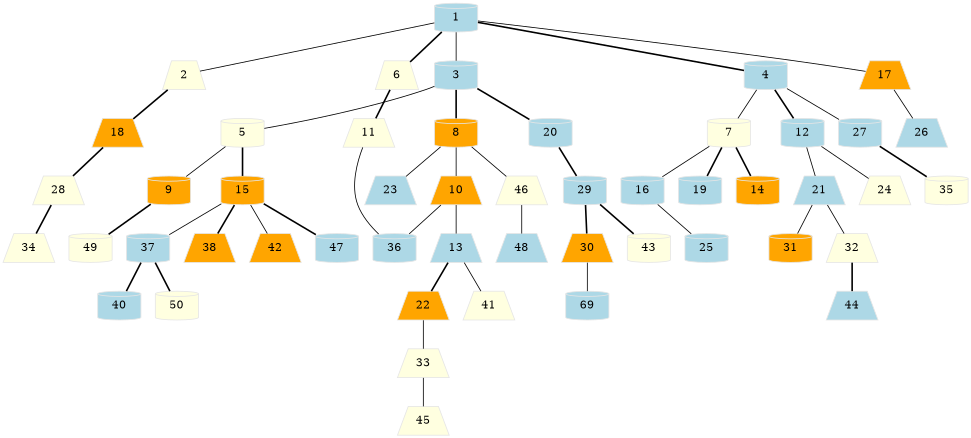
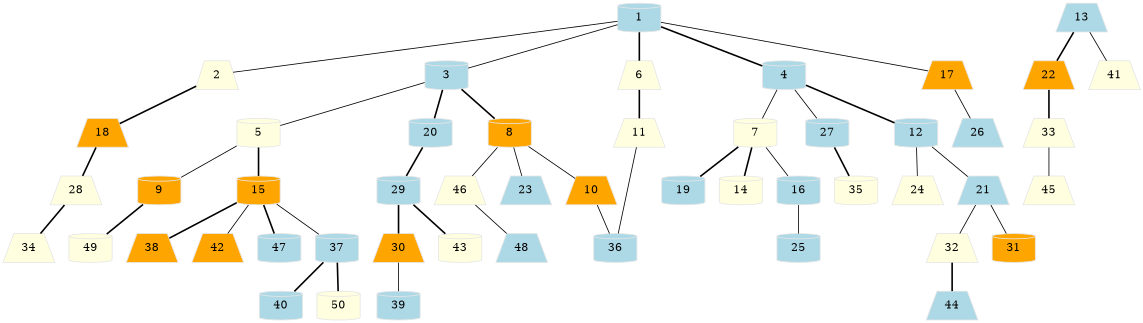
node "14": fillcolor orange -> lightyellow
edge "10" -- "13": removed
node "69": label "69" -> "39"
edge "22" -- "33": style solid -> bold
